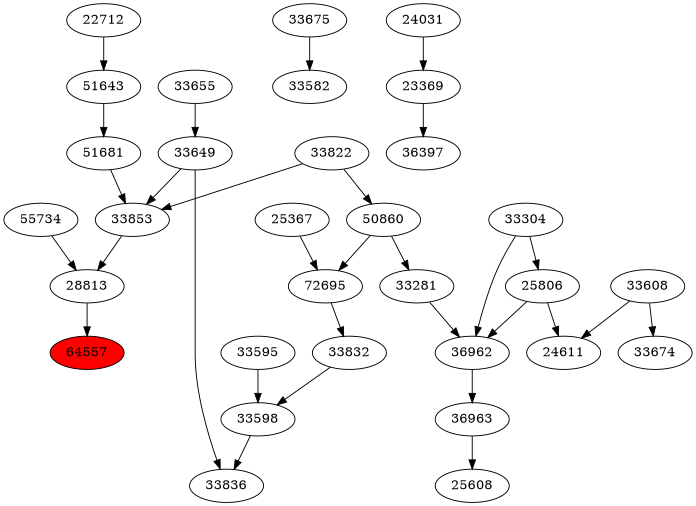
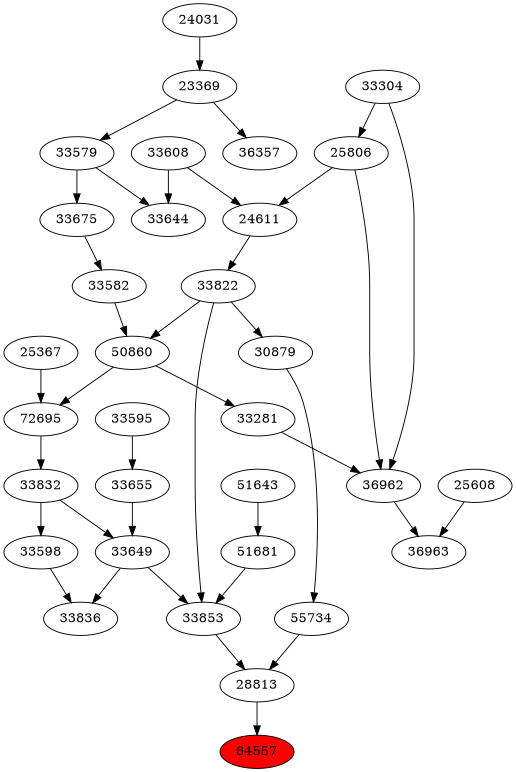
node "22712": removed
node "33579": added
node "36397": label "36397" -> "36357"
edge "24611" -> "33822": added
edge "33582" -> "50860": added
node "30879": added
node "33674": label "33674" -> "33644"
edge "33595" -> "33598": now "33595" -> "33655"
edge "36963" -> "25608": reversed
edge "33832" -> "33649": added
